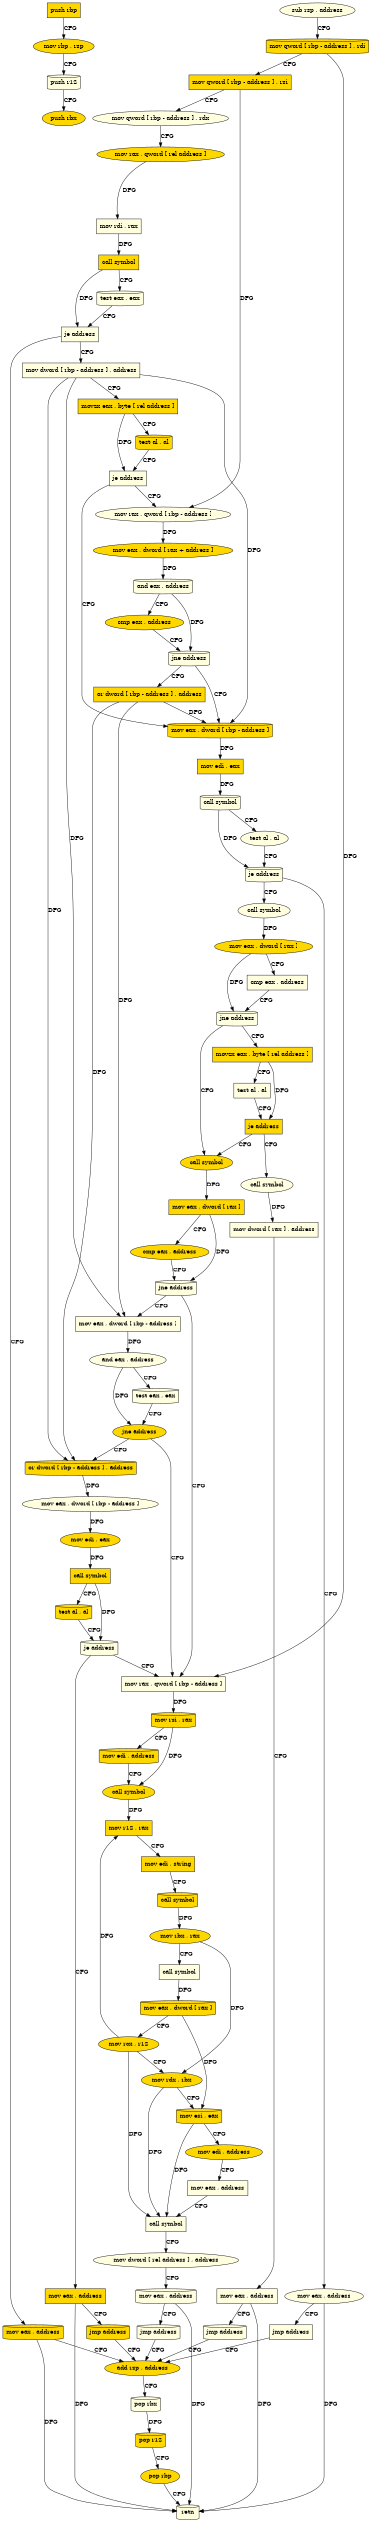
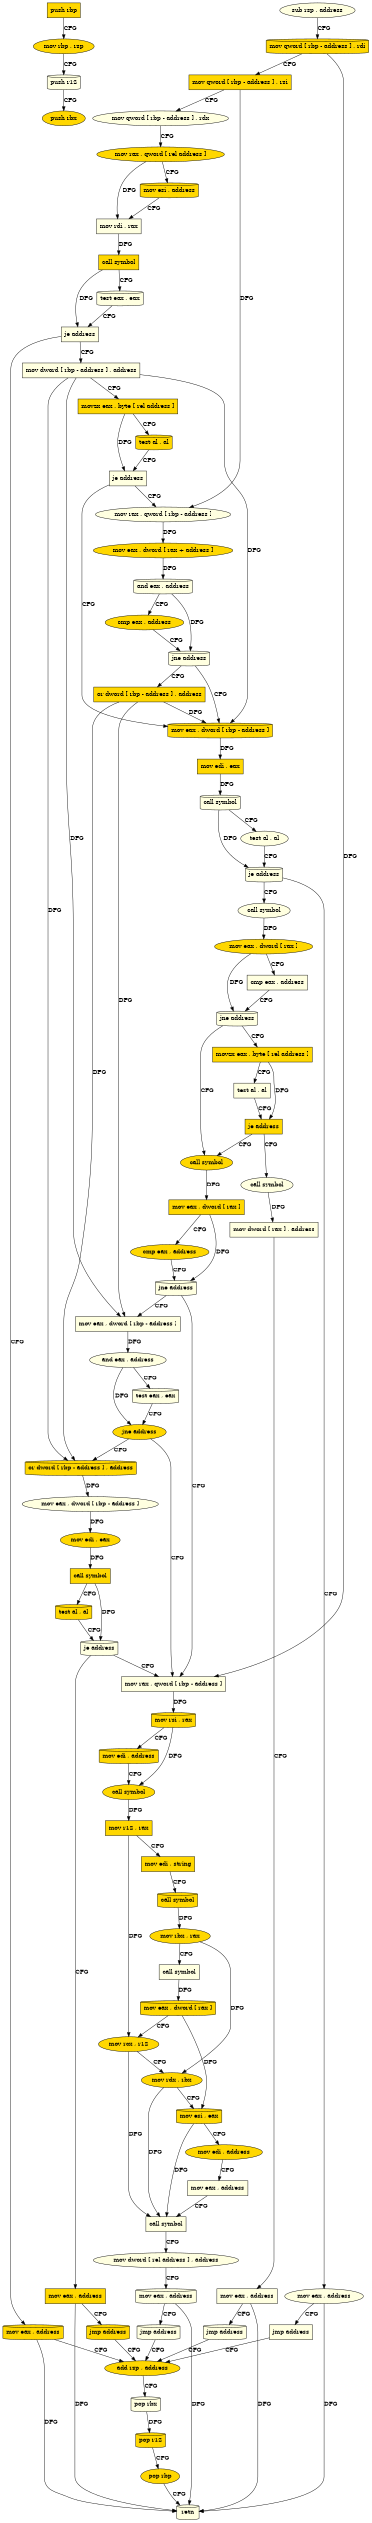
node "mov esi , address": added
edge "mov rcx , r12" -> "mov r12 , rax": reversed
